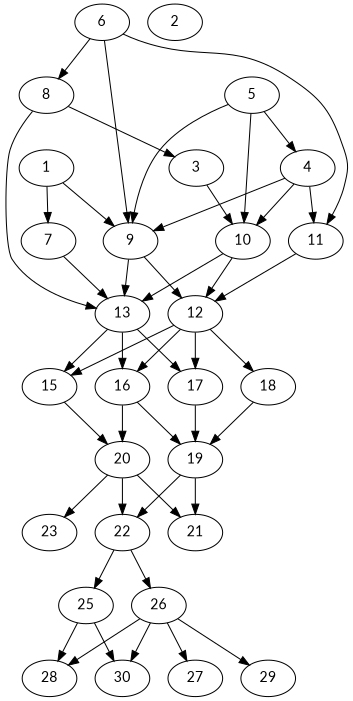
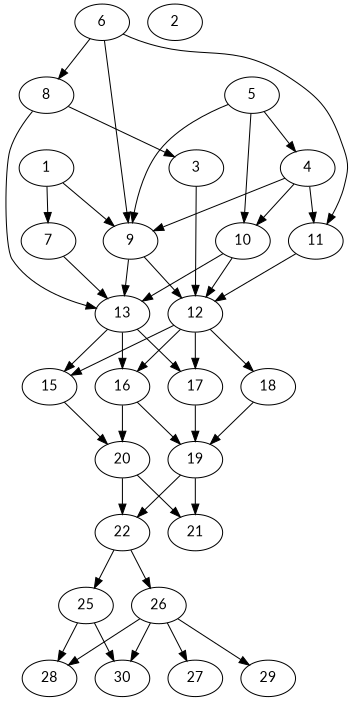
edge "3" -> "10": now "3" -> "12"
node "23": removed
